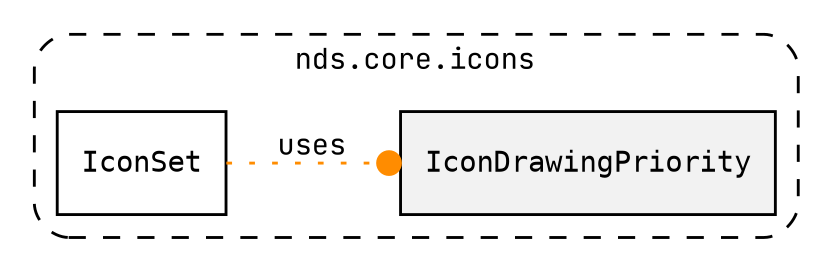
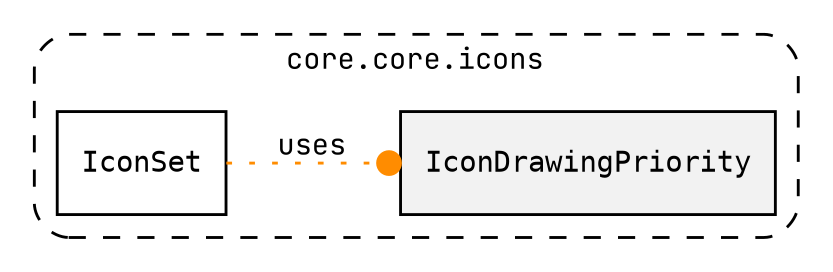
cluster "nds.core.icons": label "nds.core.icons" -> "core.core.icons"
